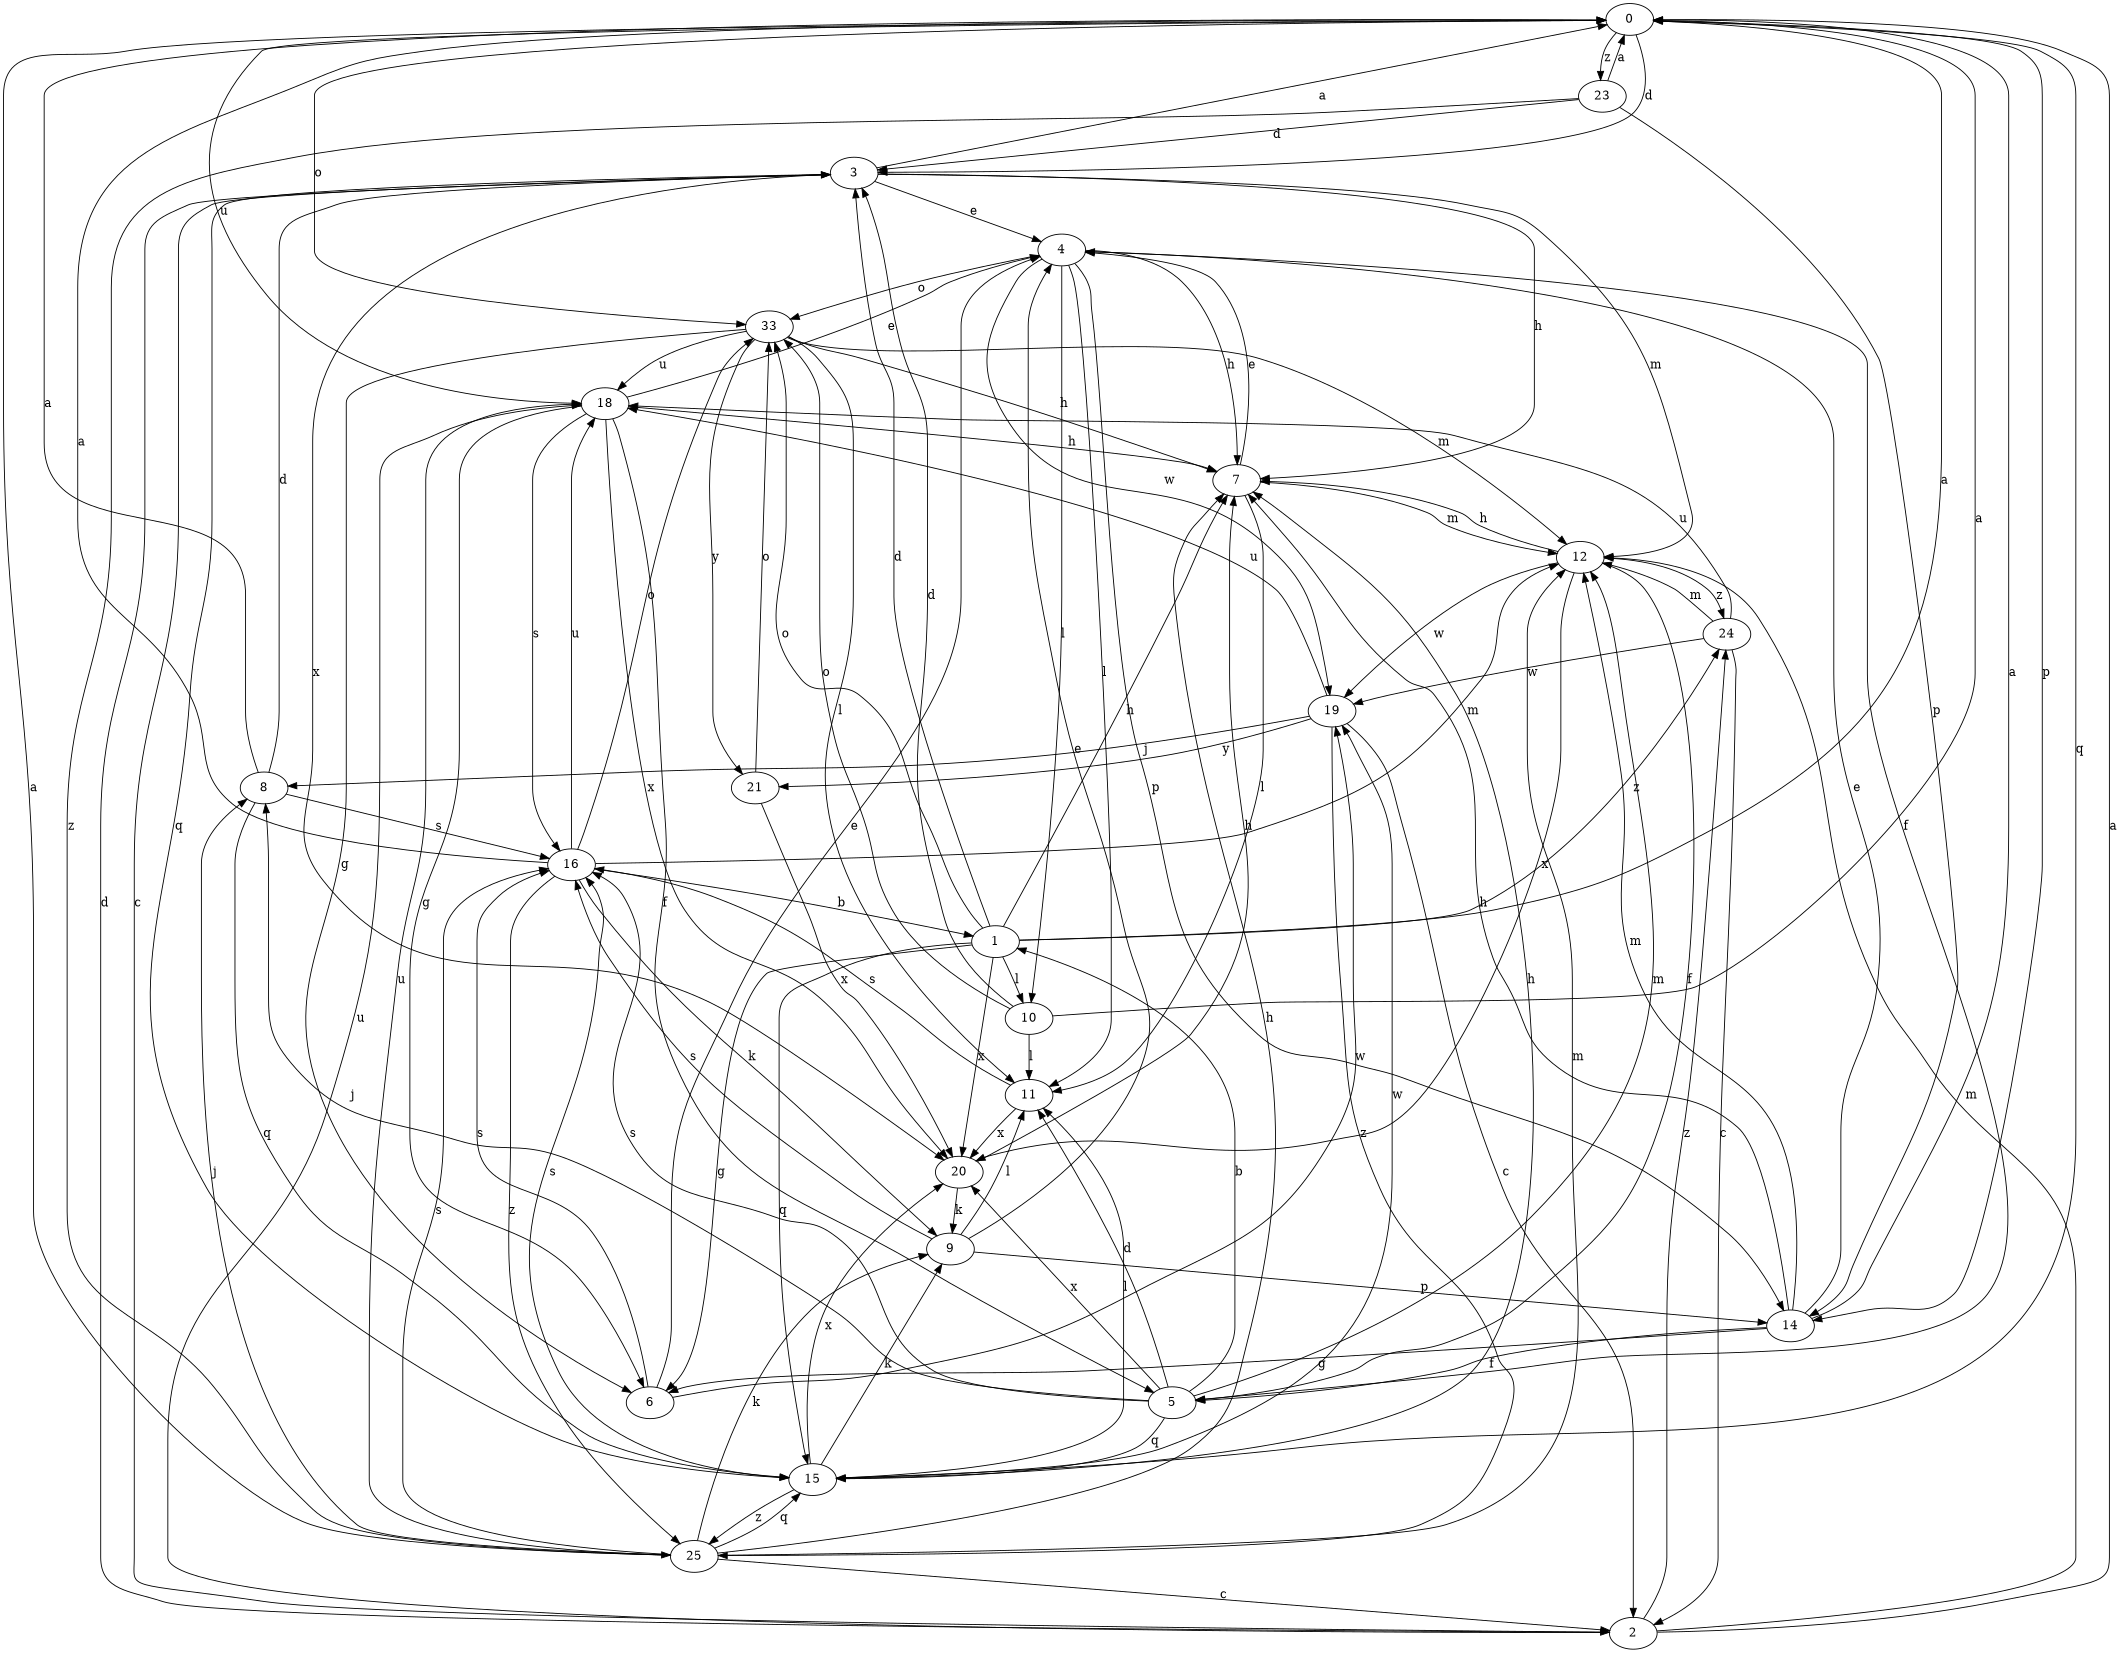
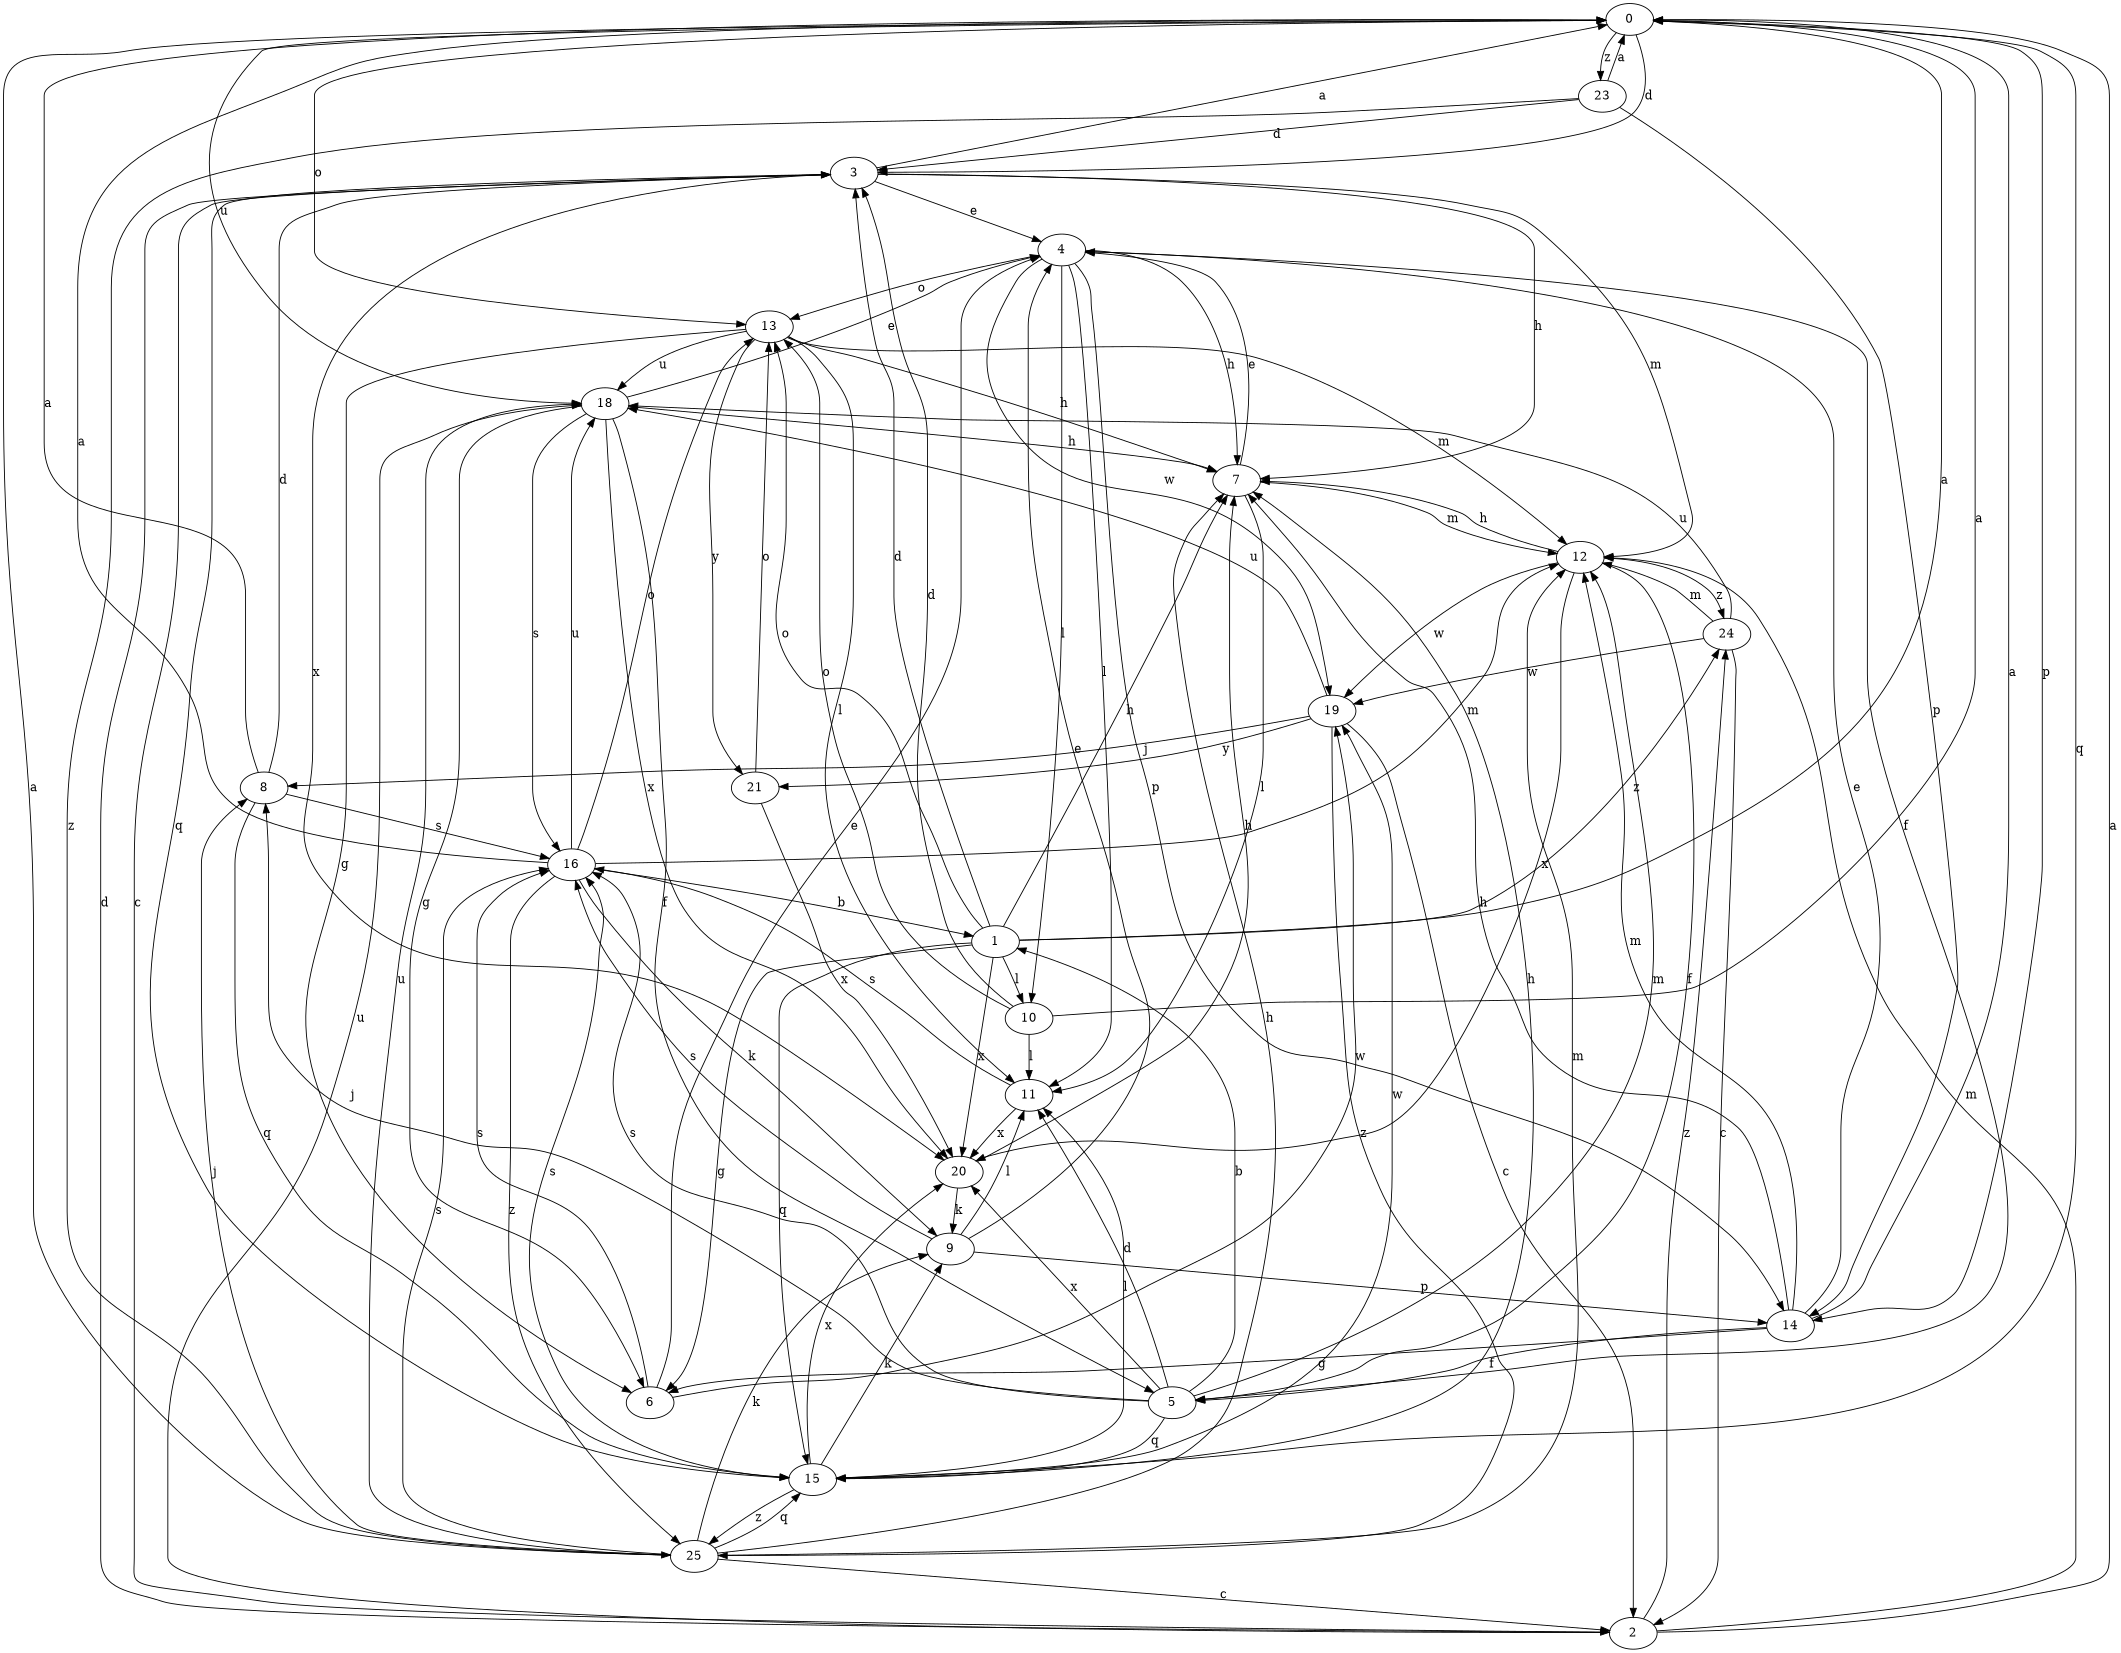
node "33": label "33" -> "13"
